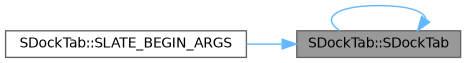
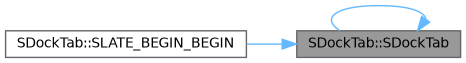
node "SDockTab::SLATE_BEGIN_ARGS": label "SDockTab::SLATE_BEGIN_ARGS" -> "SDockTab::SLATE_BEGIN_BEGIN"
